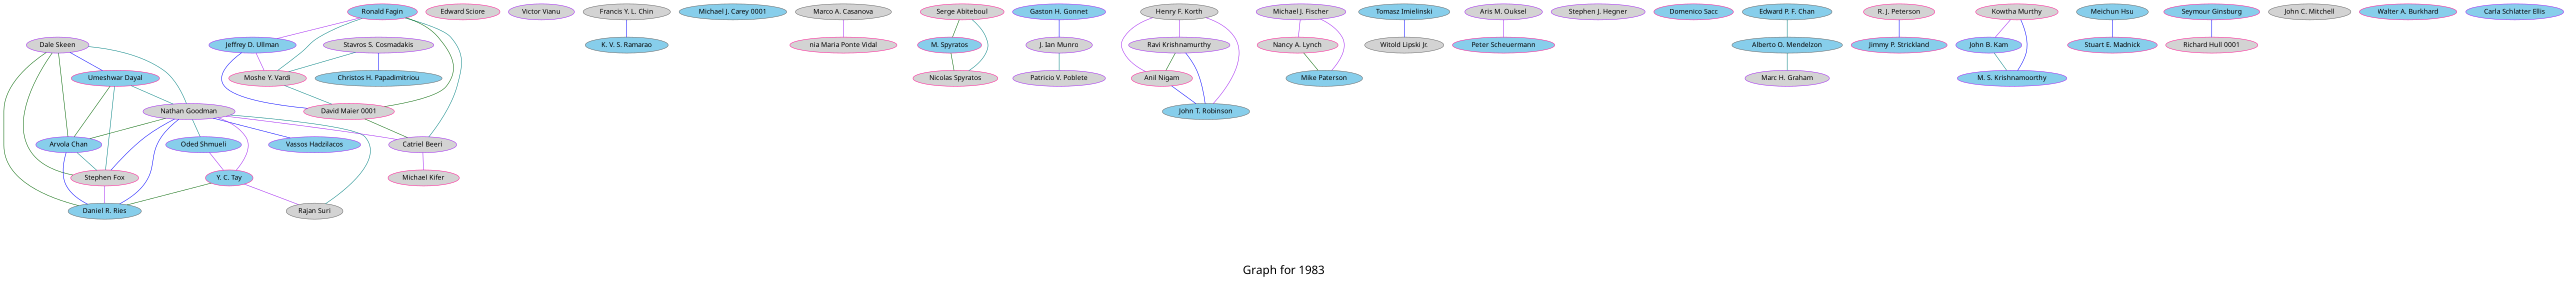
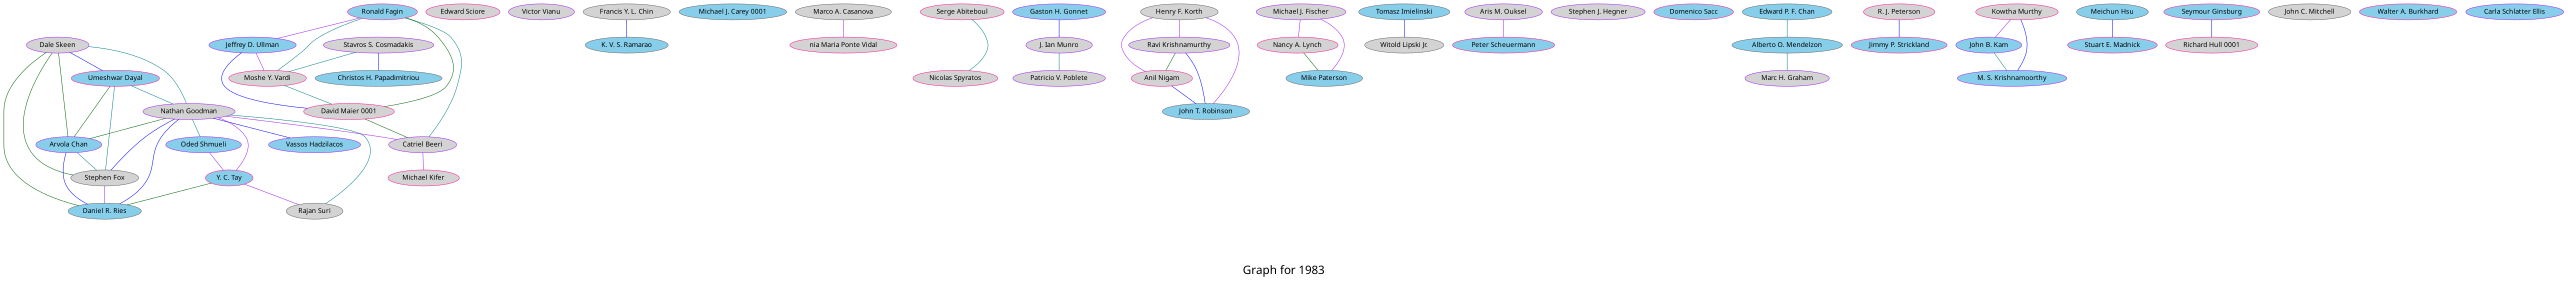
node "M. Spyratos": removed
node "Stephen Fox": color deeppink -> gray40
